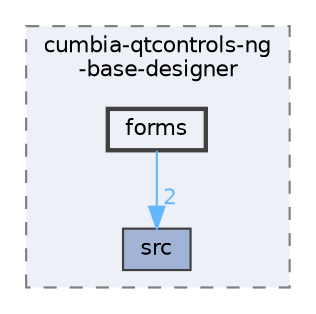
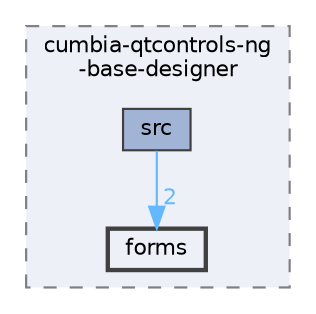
edge "forms" -> "src": reversed
